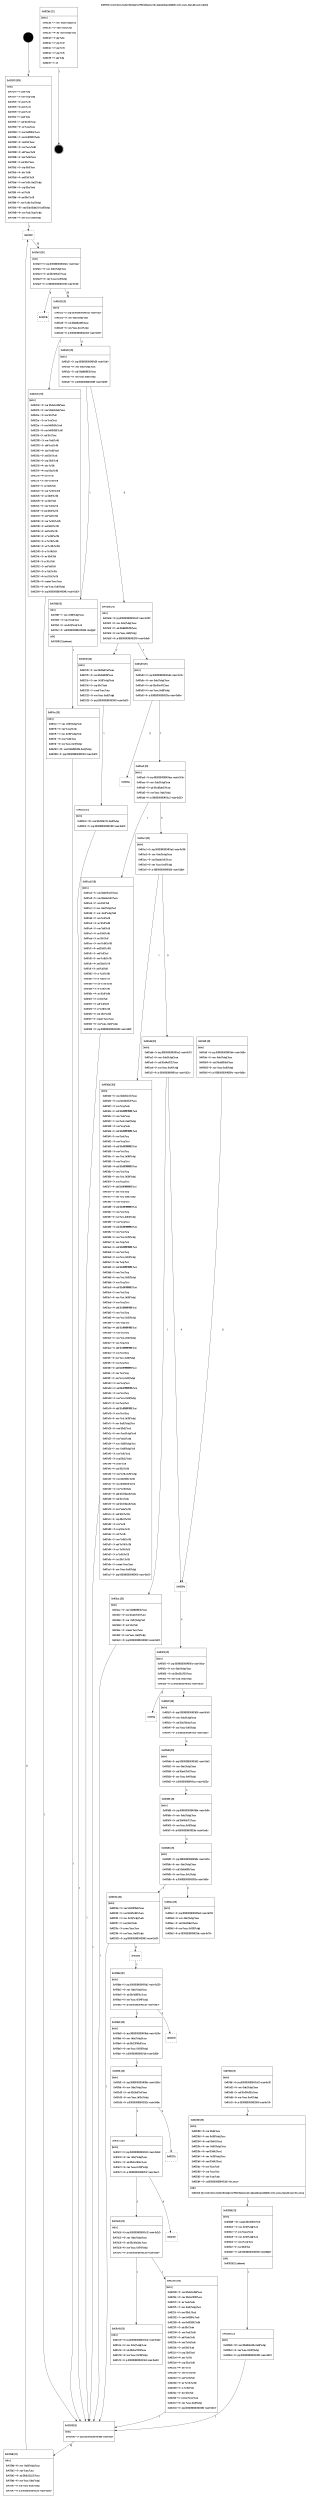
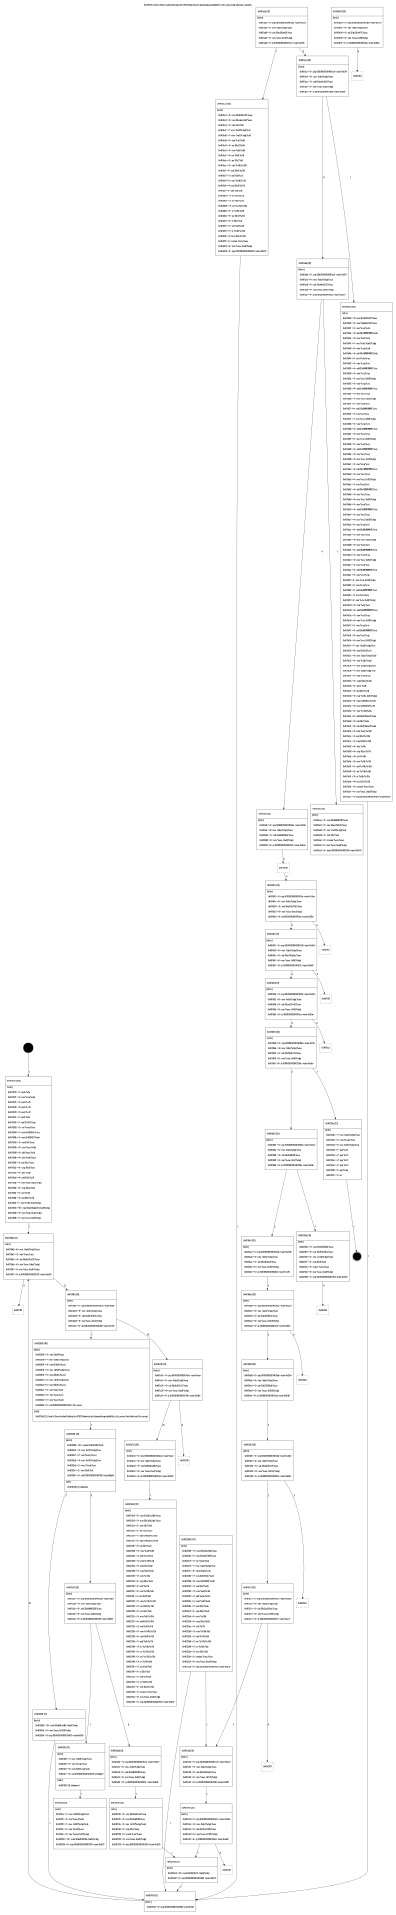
edge "0x401970 [109]" -> "0x4023f2": now "0x401970 [109]" -> "0x4019dd [32]"
edge "0x4023f2" -> "0x401a19 [28]": now "0x4019fd [28]" -> "0x401a19 [28]"
edge "0x401a35 [28]" -> "0x401a51 [28]": now "0x4020b9 [29]" -> "0x401a51 [28]"
edge "0x401a6d [28]" -> "0x401a89 [28]": removed, label "7"
edge "0x401a89 [28]" -> "0x401aa5 [28]": removed, label "7"
node "0x401f25": added
node "0x401eca": added
edge "0x401b69 [28]" -> "0x4023dc [22]": added, label "1"
edge "0x4019dd [32]" -> "0x4019fd [28]": added, label "11"
edge "0x401add [28]" -> "0x40204c": now "0x401add [28]" -> "0x401af9 [28]"
edge "0x4022e0 [137]" -> "0x402483 [5]": removed, label "1"
edge "0x401fec [36]" -> "0x402483 [5]": removed, label "1"
edge "0x401c49 [28]" -> "0x4023cd [15]": added, label "1"
node "0x401c65": added
edge "0x4020eb" -> "0x401bbd [28]": now "0x401ba1 [28]" -> "0x401bbd [28]"
edge "0x401eac [30]" -> "0x402483 [5]": removed, label "1"
edge "0x40206a [30]" -> "0x402483 [5]": removed, label "1"
edge "0x401c2d [28]" -> "0x402369 [100]": reversed
